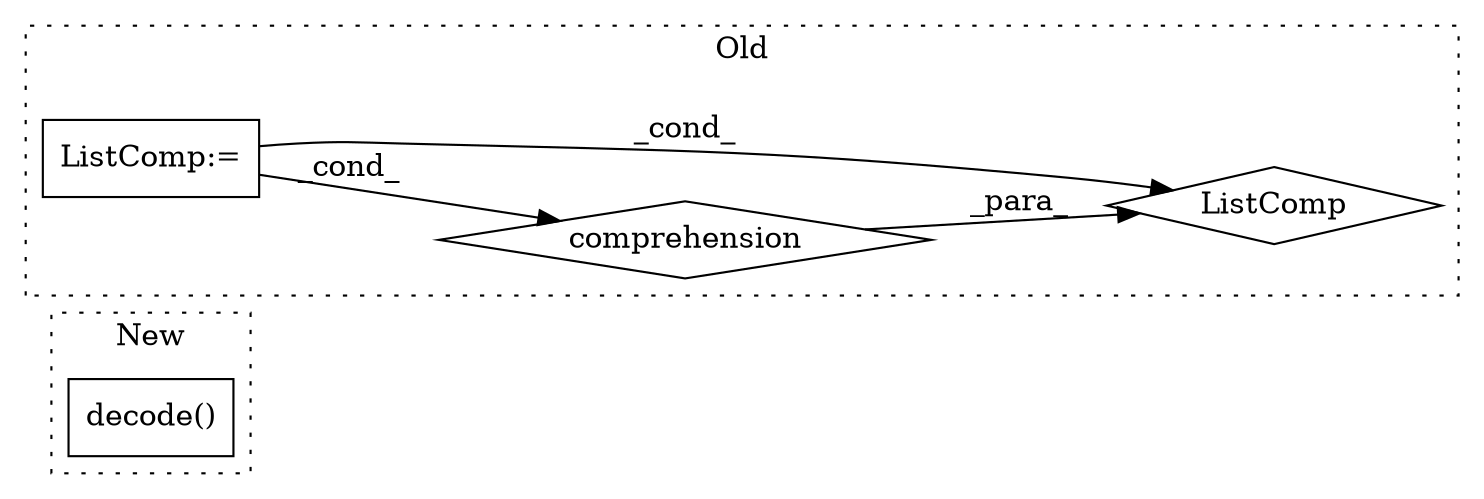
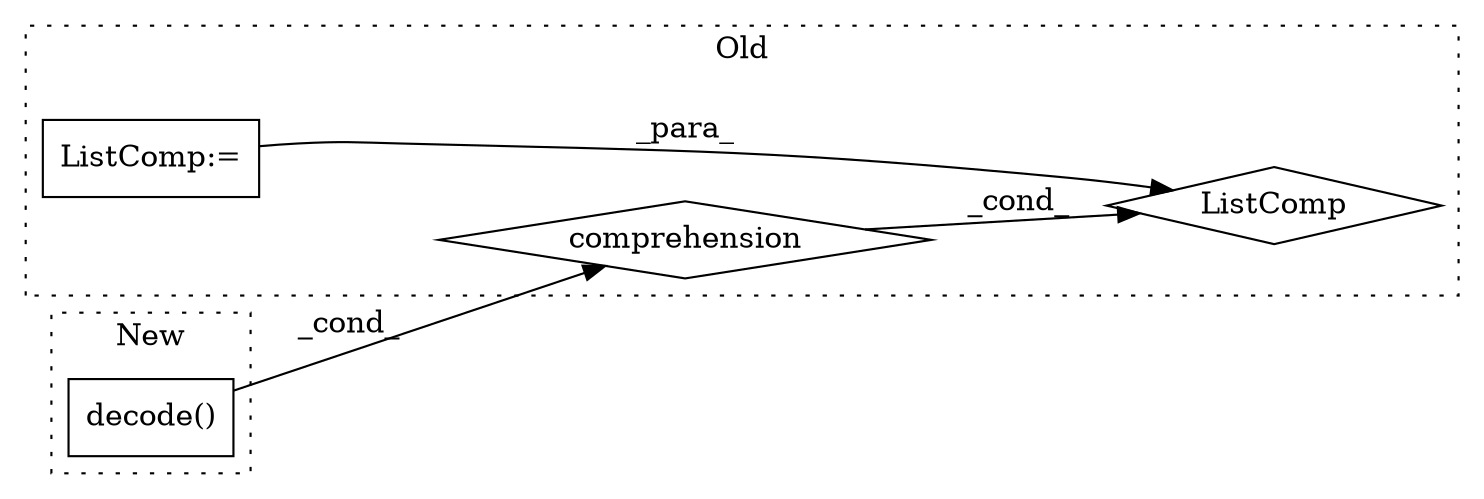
edge "ListComp:=" -> "ListComp": label "_cond_" -> "_para_"
edge "ListComp:=" -> "comprehension": now "decode()" -> "comprehension"
edge "comprehension" -> "ListComp": label "_para_" -> "_cond_"
